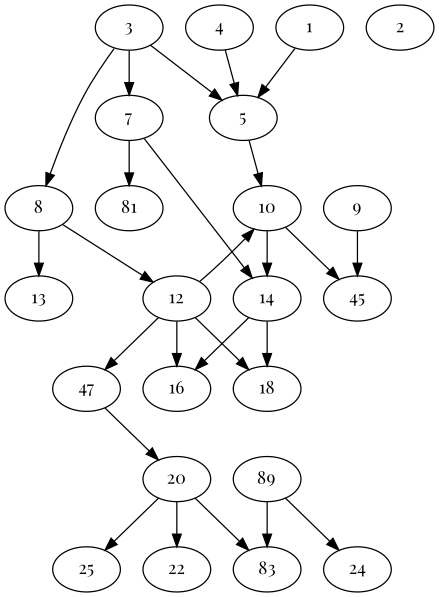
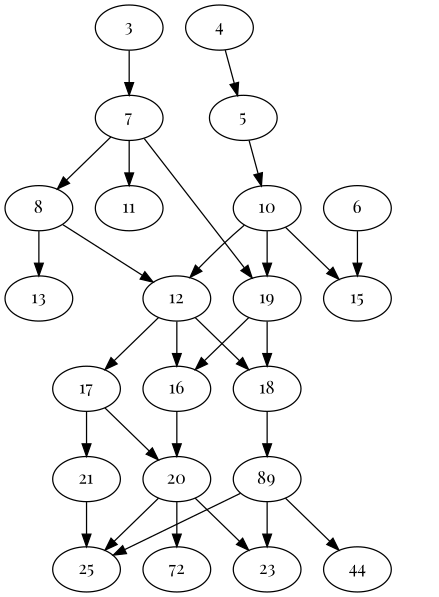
node "1": removed
node "2": removed
edge "3" -> "5": removed
edge "3" -> "8": now "7" -> "8"
node "81": label "81" -> "11"
node "9": label "9" -> "6"
edge "12" -> "10": reversed
node "14": label "14" -> "19"
node "45": label "45" -> "15"
node "47": label "47" -> "17"
edge "16" -> "20": added
edge "18" -> "89": added
node "21": added
edge "89" -> "25": added
node "22": label "22" -> "72"
node "83": label "83" -> "23"
node "24": label "24" -> "44"
